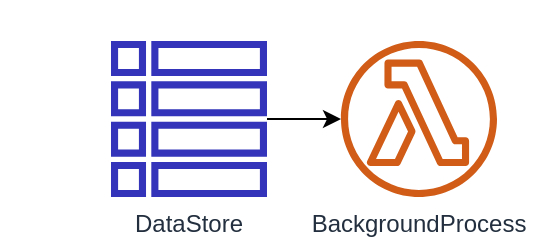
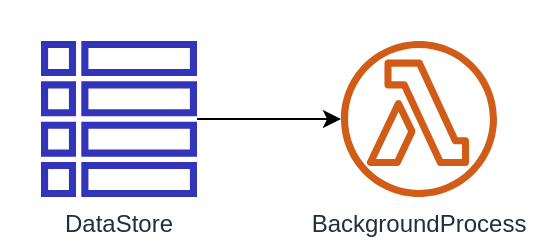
node "DataStore": moved (189, 119) -> (119, 119)
